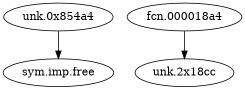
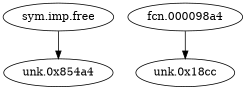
node "fcn.000018a4": label "fcn.000018a4" -> "fcn.000098a4"
edge "unk.0x854a4" -> "sym.imp.free": reversed
node "unk.2x18cc": label "unk.2x18cc" -> "unk.0x18cc"
